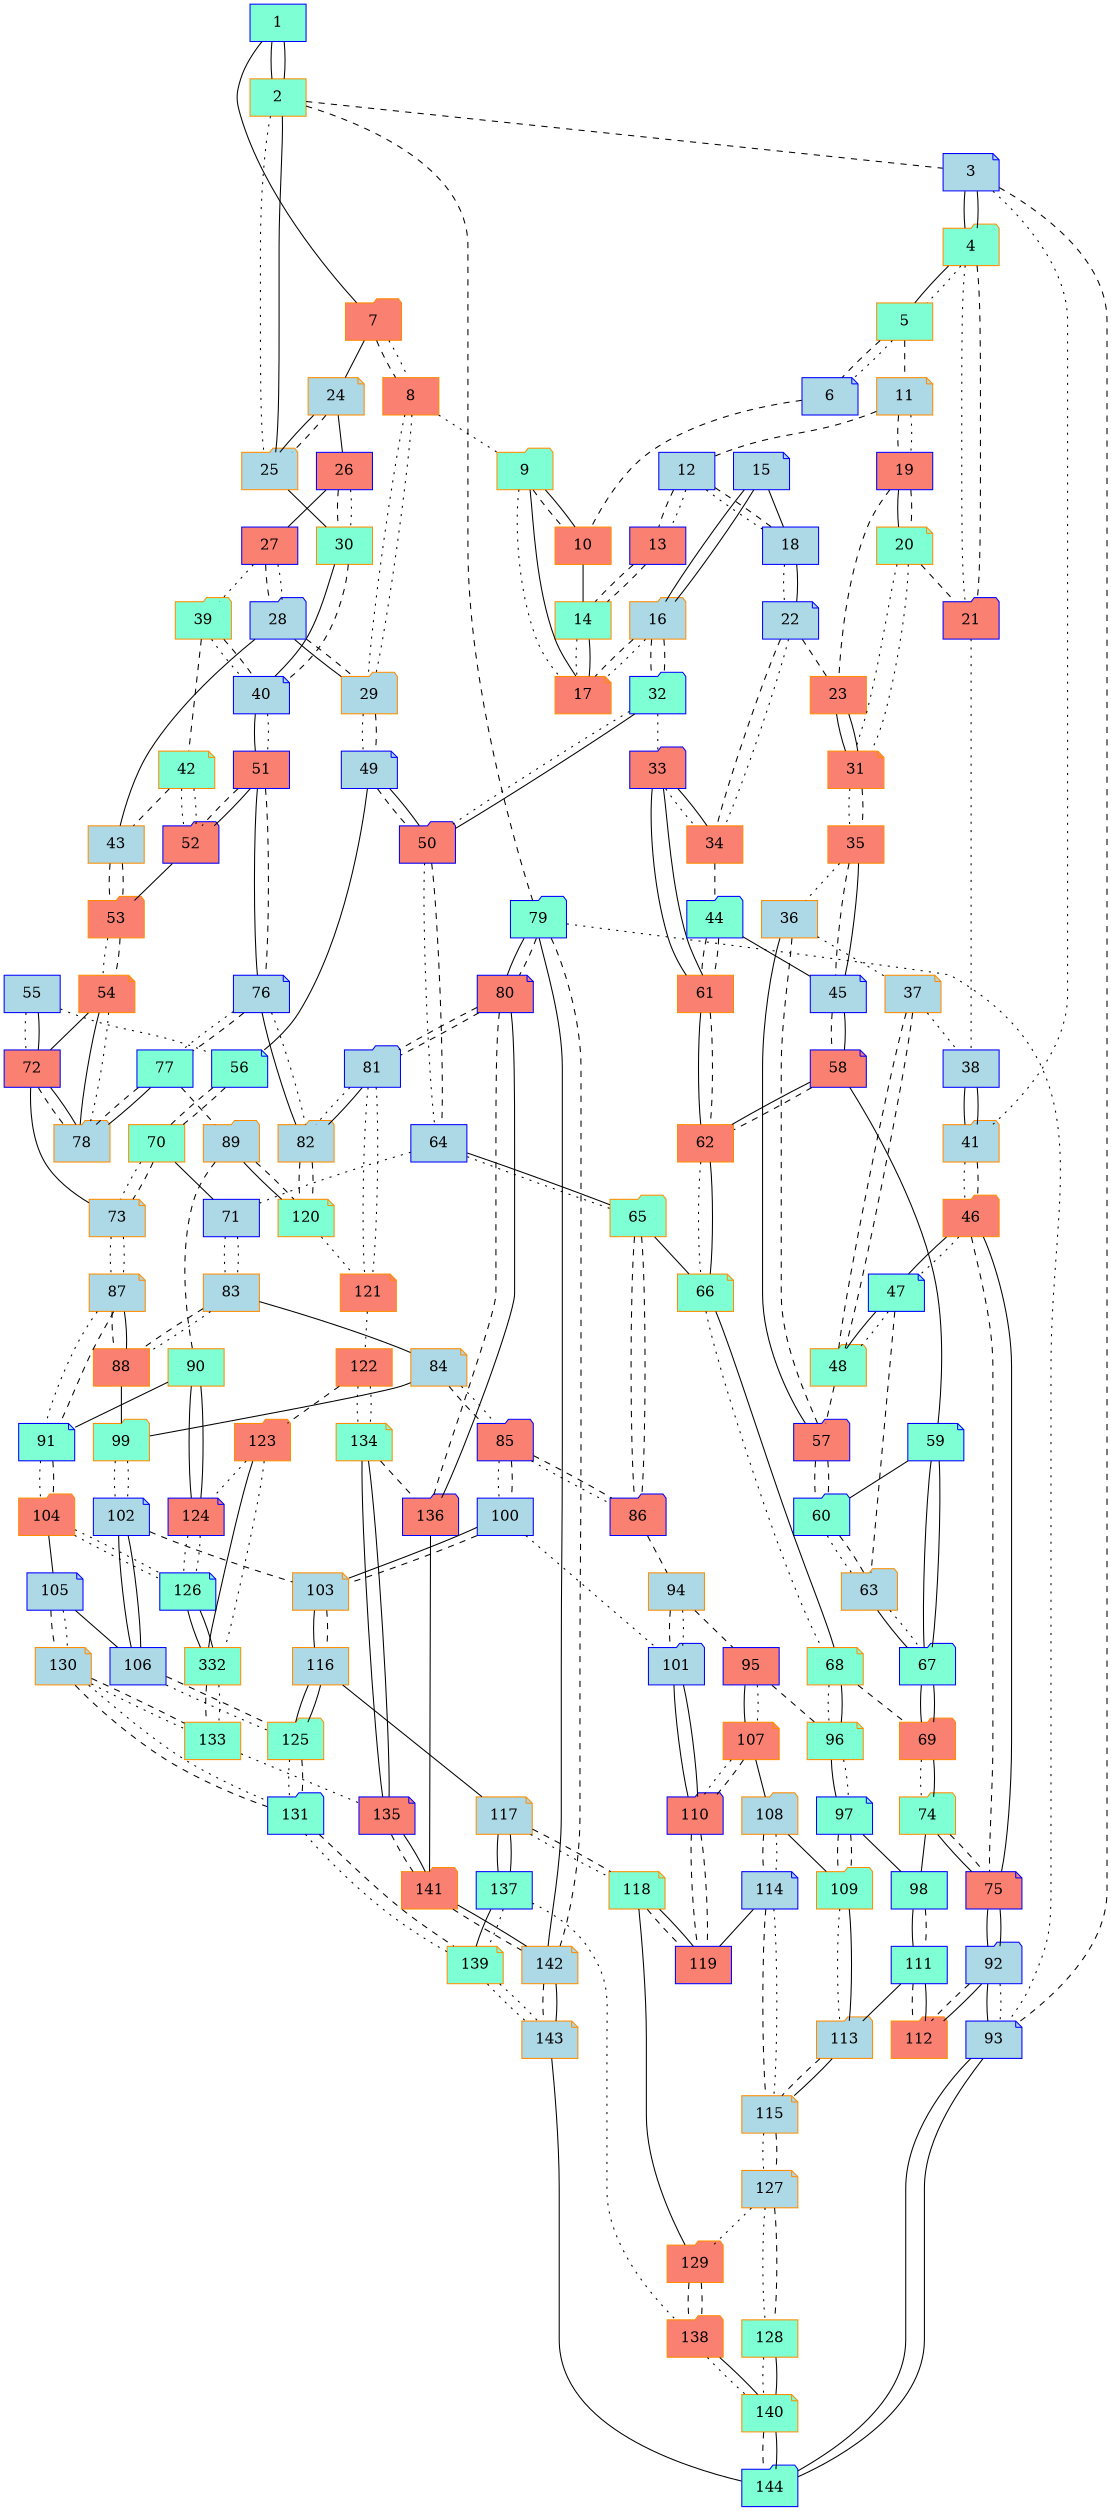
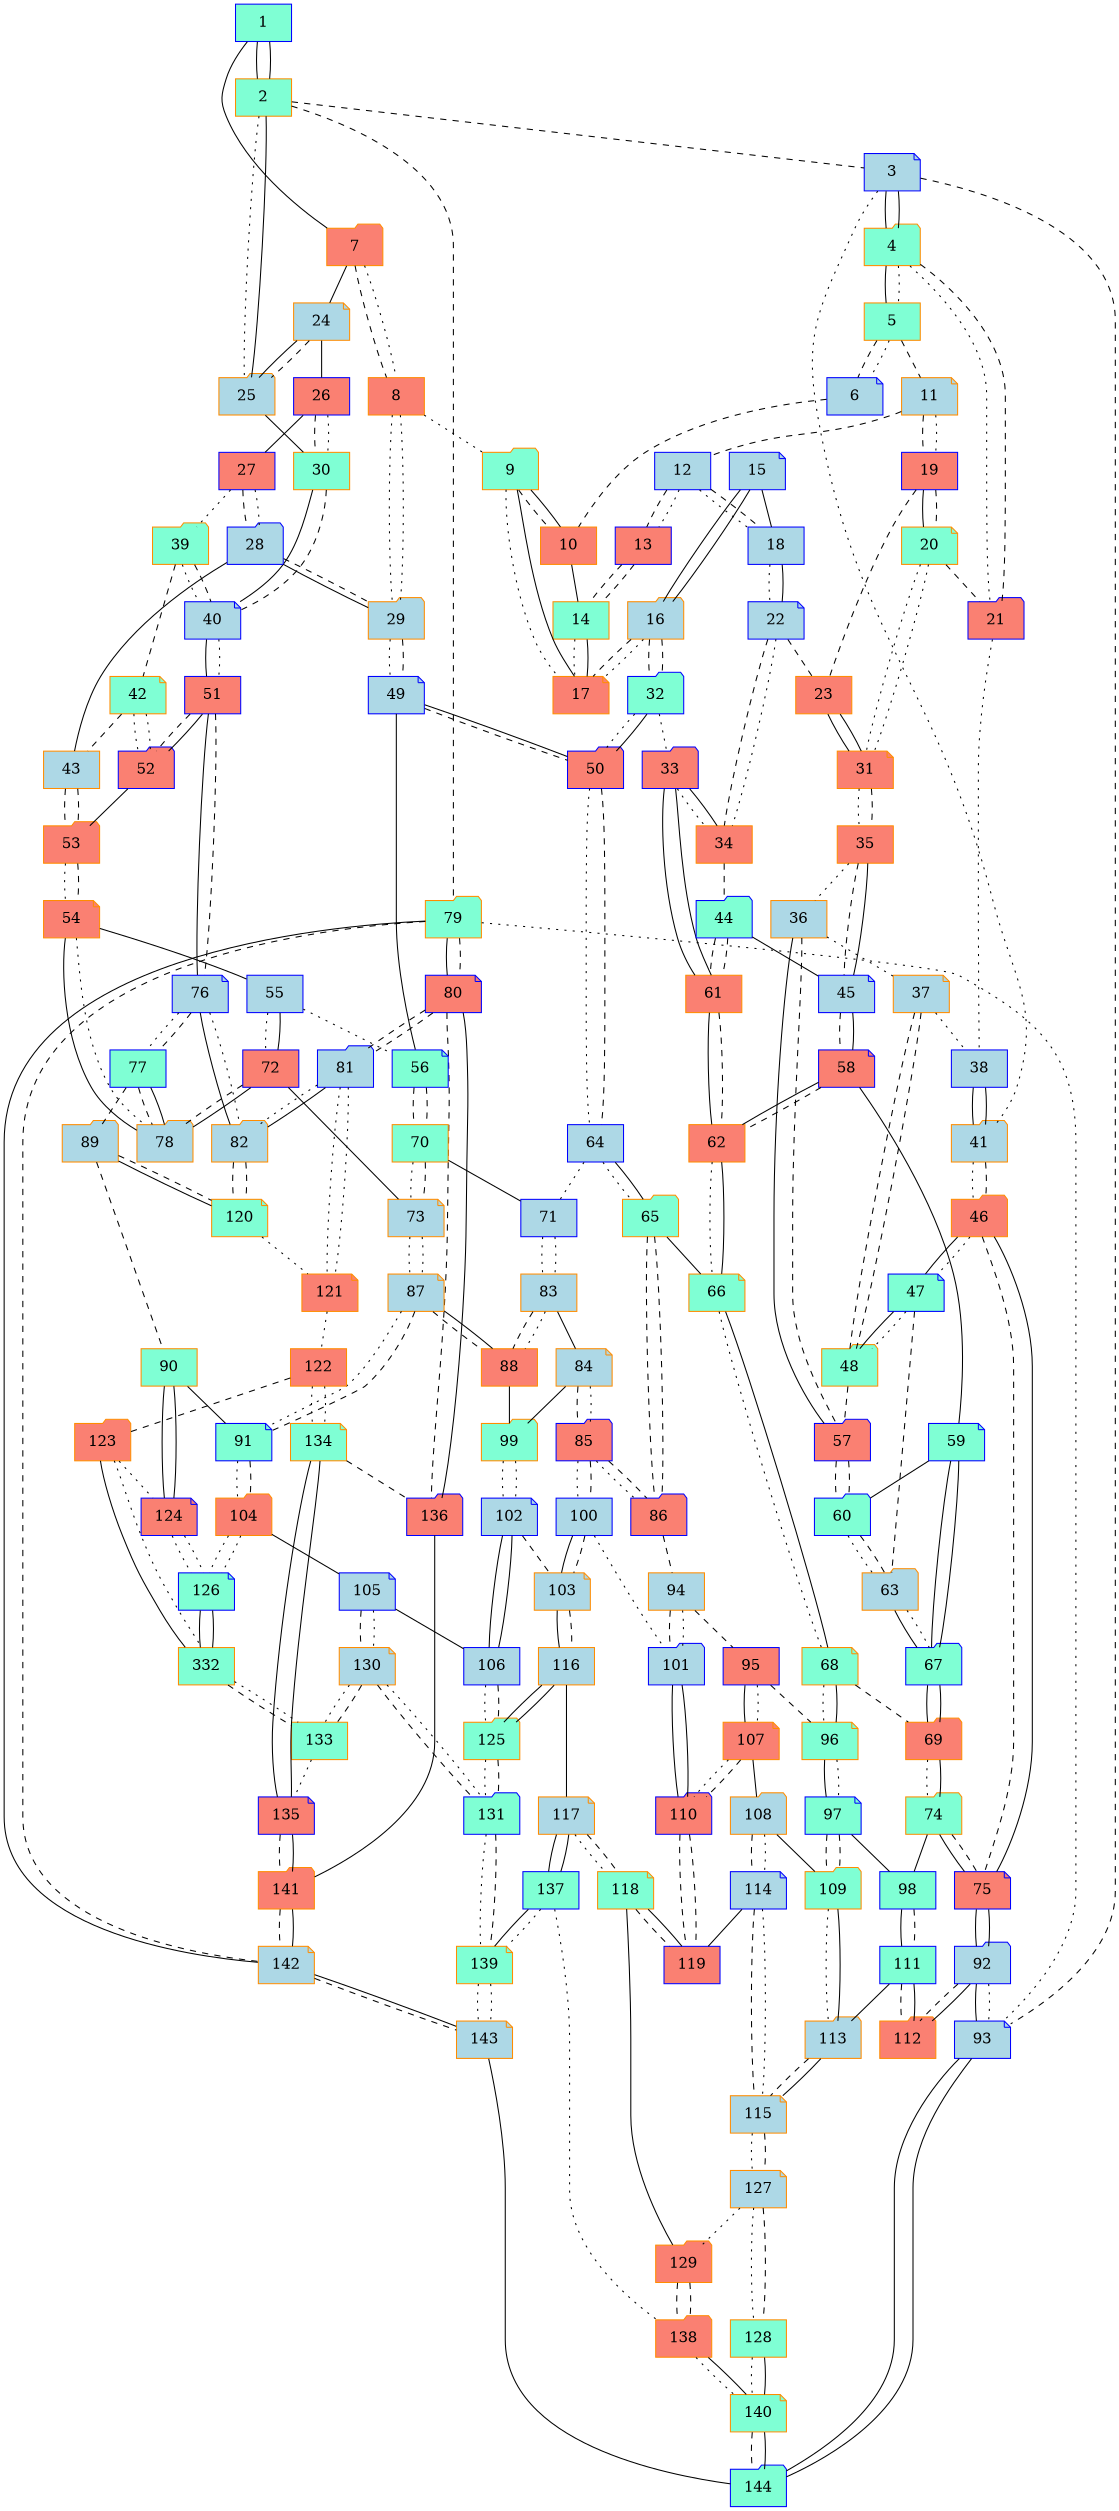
node "79": color blue -> darkorange
edge "54" -- "72": now "54" -- "55"
